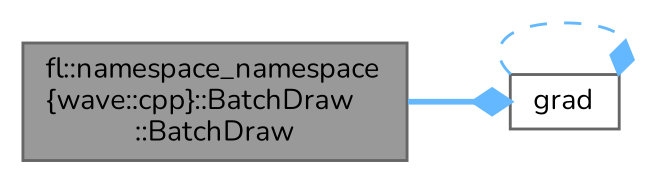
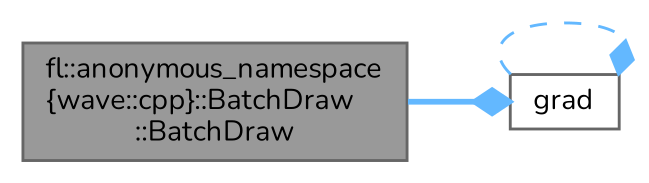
node "fl::namespace_namespace {wave::cpp}::BatchDraw ::BatchDraw": label "fl::namespace_namespace {wave::cpp}::BatchDraw ::BatchDraw" -> "fl::anonymous_namespace {wave::cpp}::BatchDraw ::BatchDraw"
